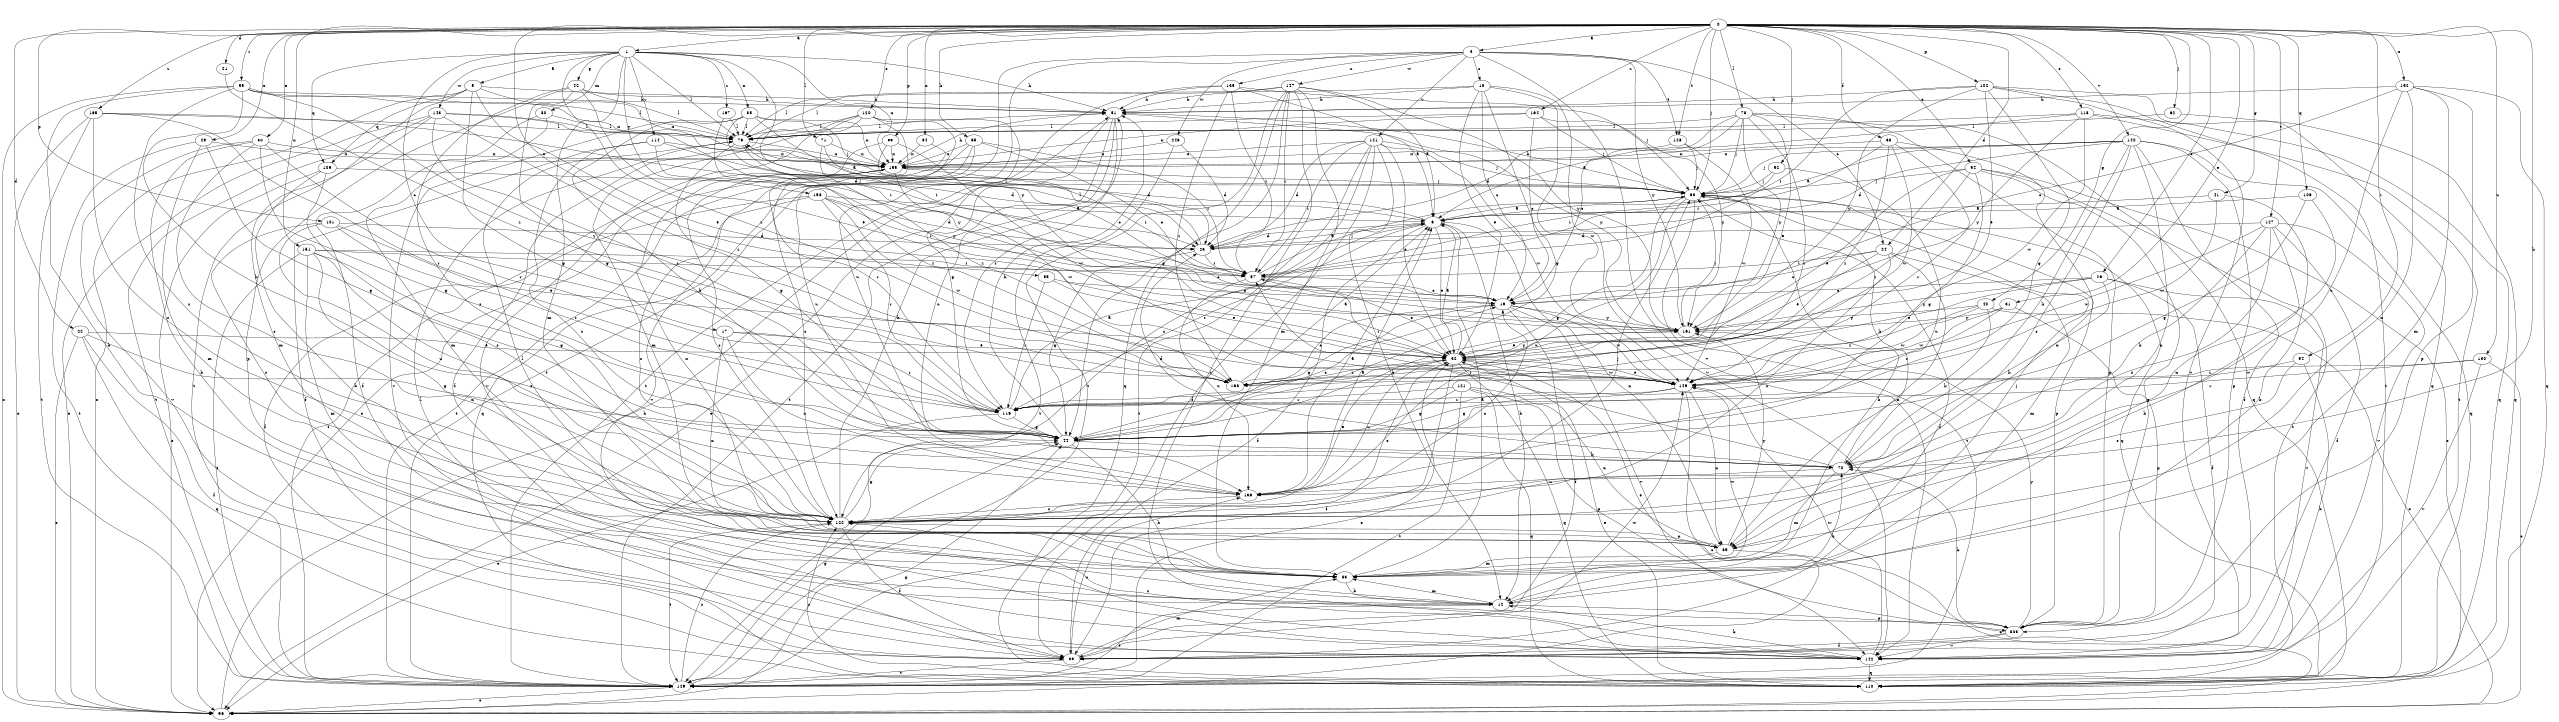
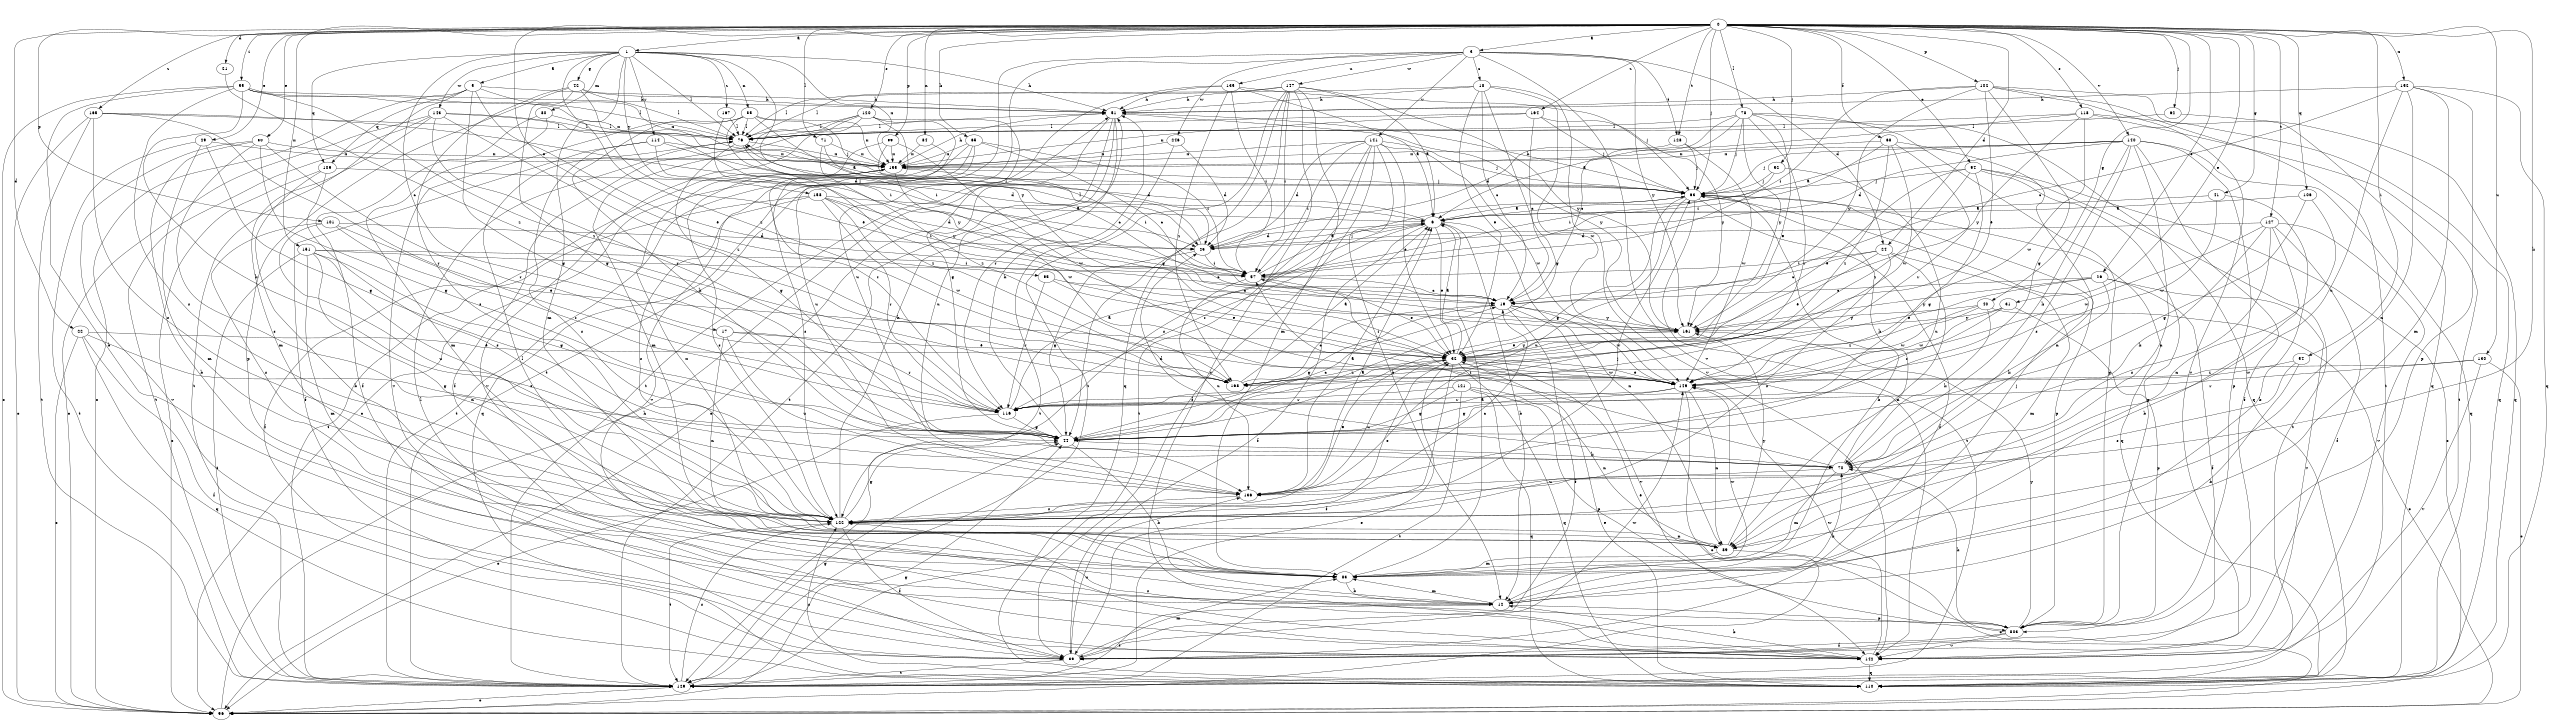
edge "3" -> "24": label "c" -> "d"
edge "161" -> "63": removed, label "j"
edge "54" -> "142": now "54" -> "12"
